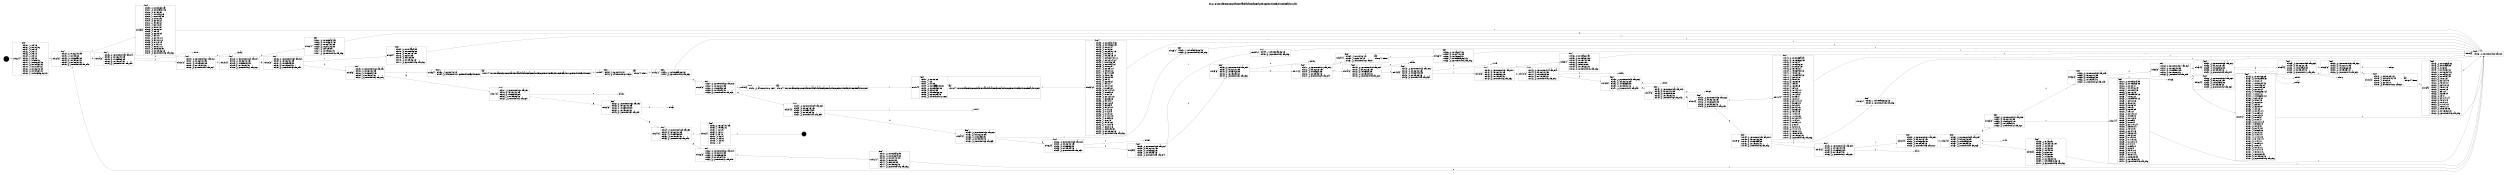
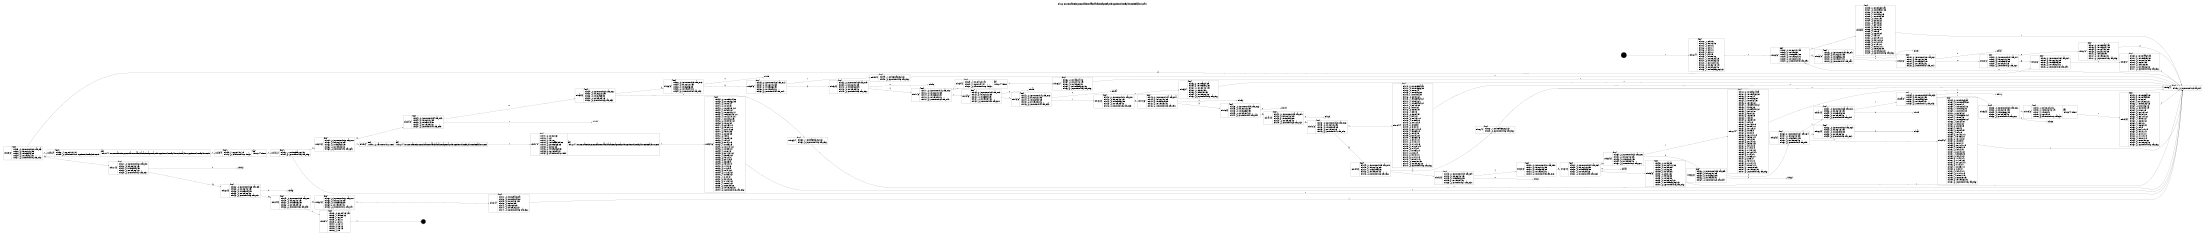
edge "0x4012e8 [22]" -> "0x4012fe [25]": reversed
